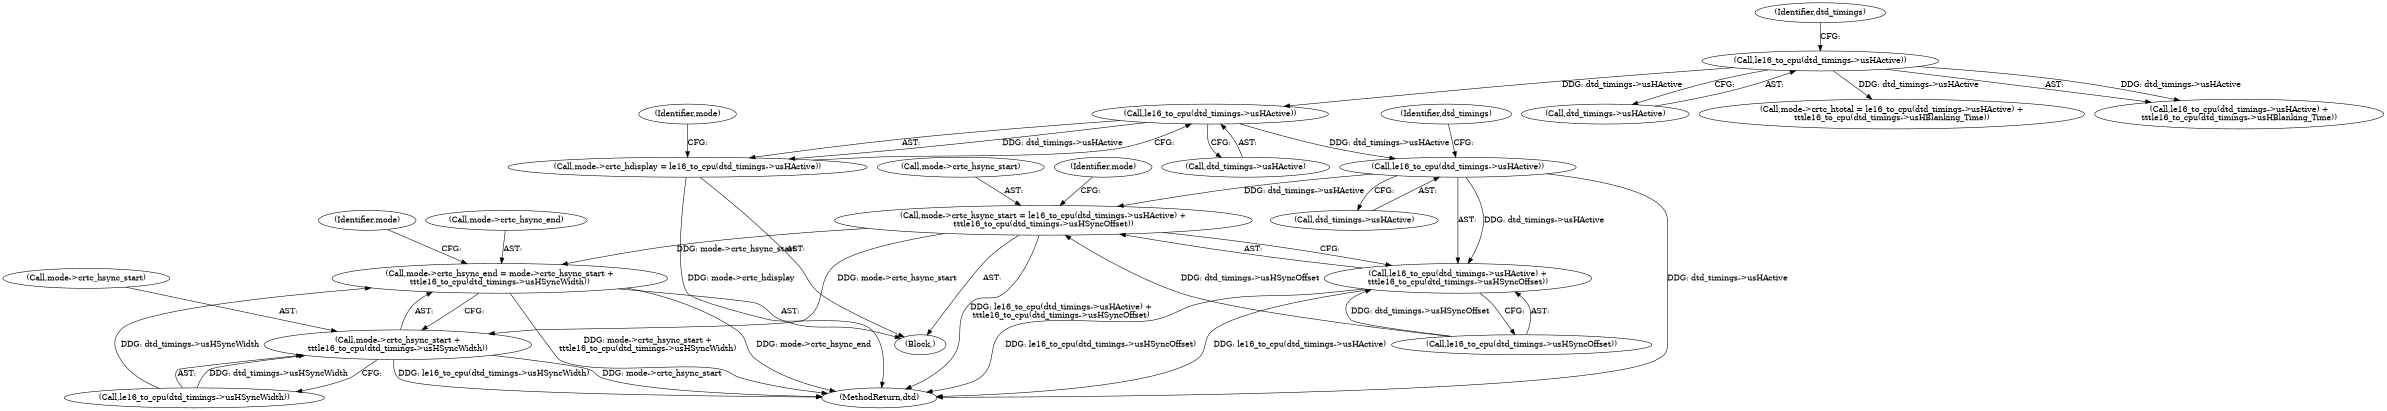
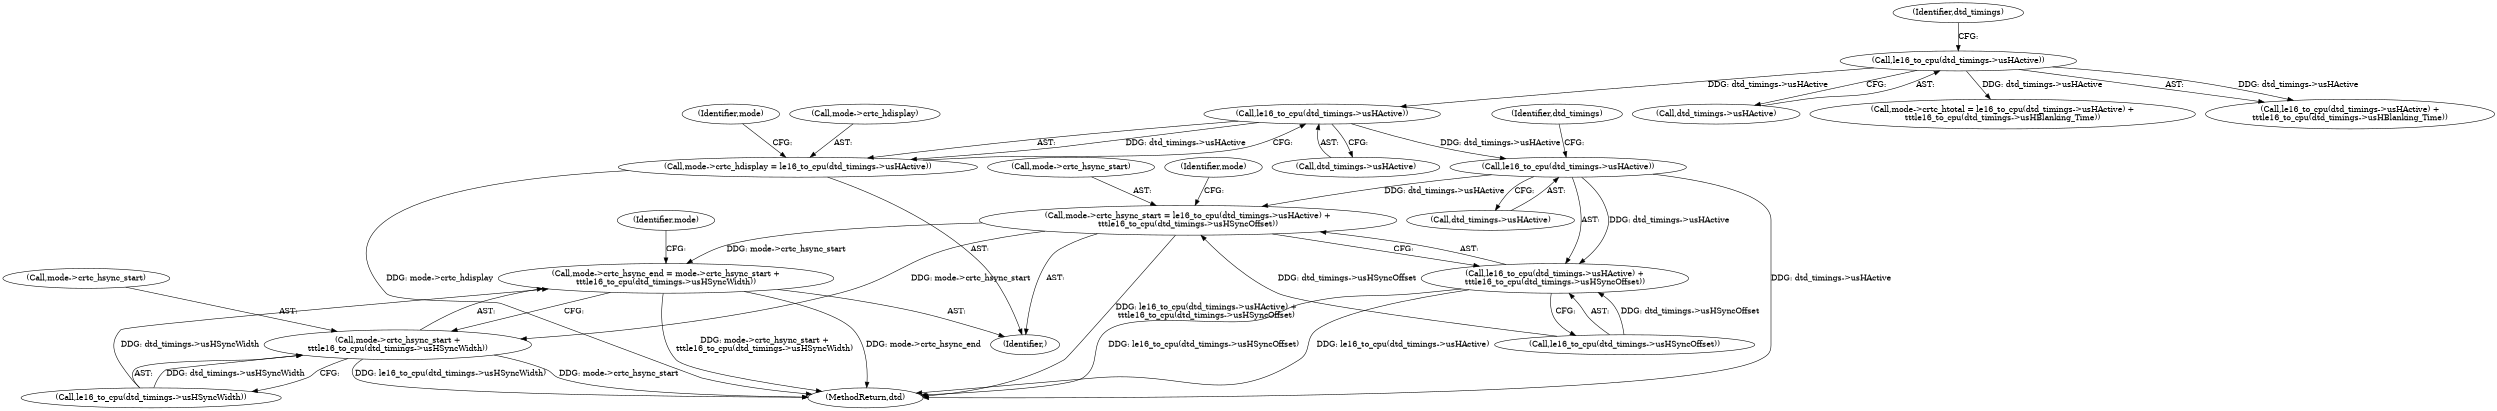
node "(Call,mode->crtc_hdisplay)": added
node "(Call,mode->crtc_hsync_end)": removed
node "(Block,)": label "(Block,)" -> "(Identifier,)"
